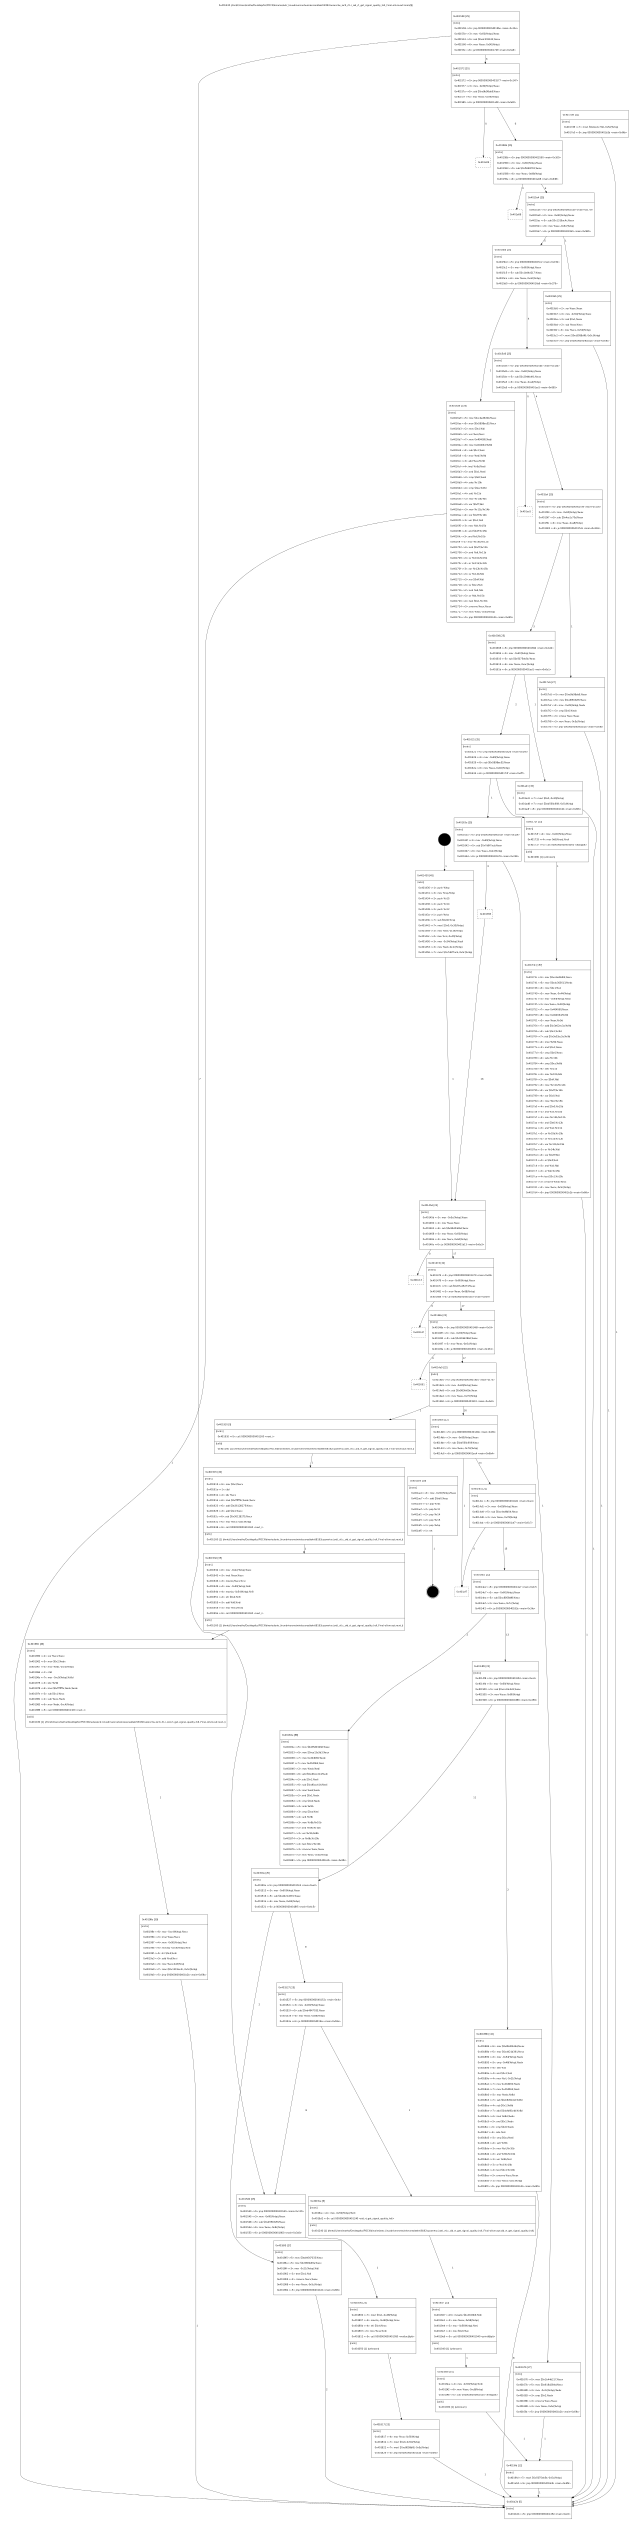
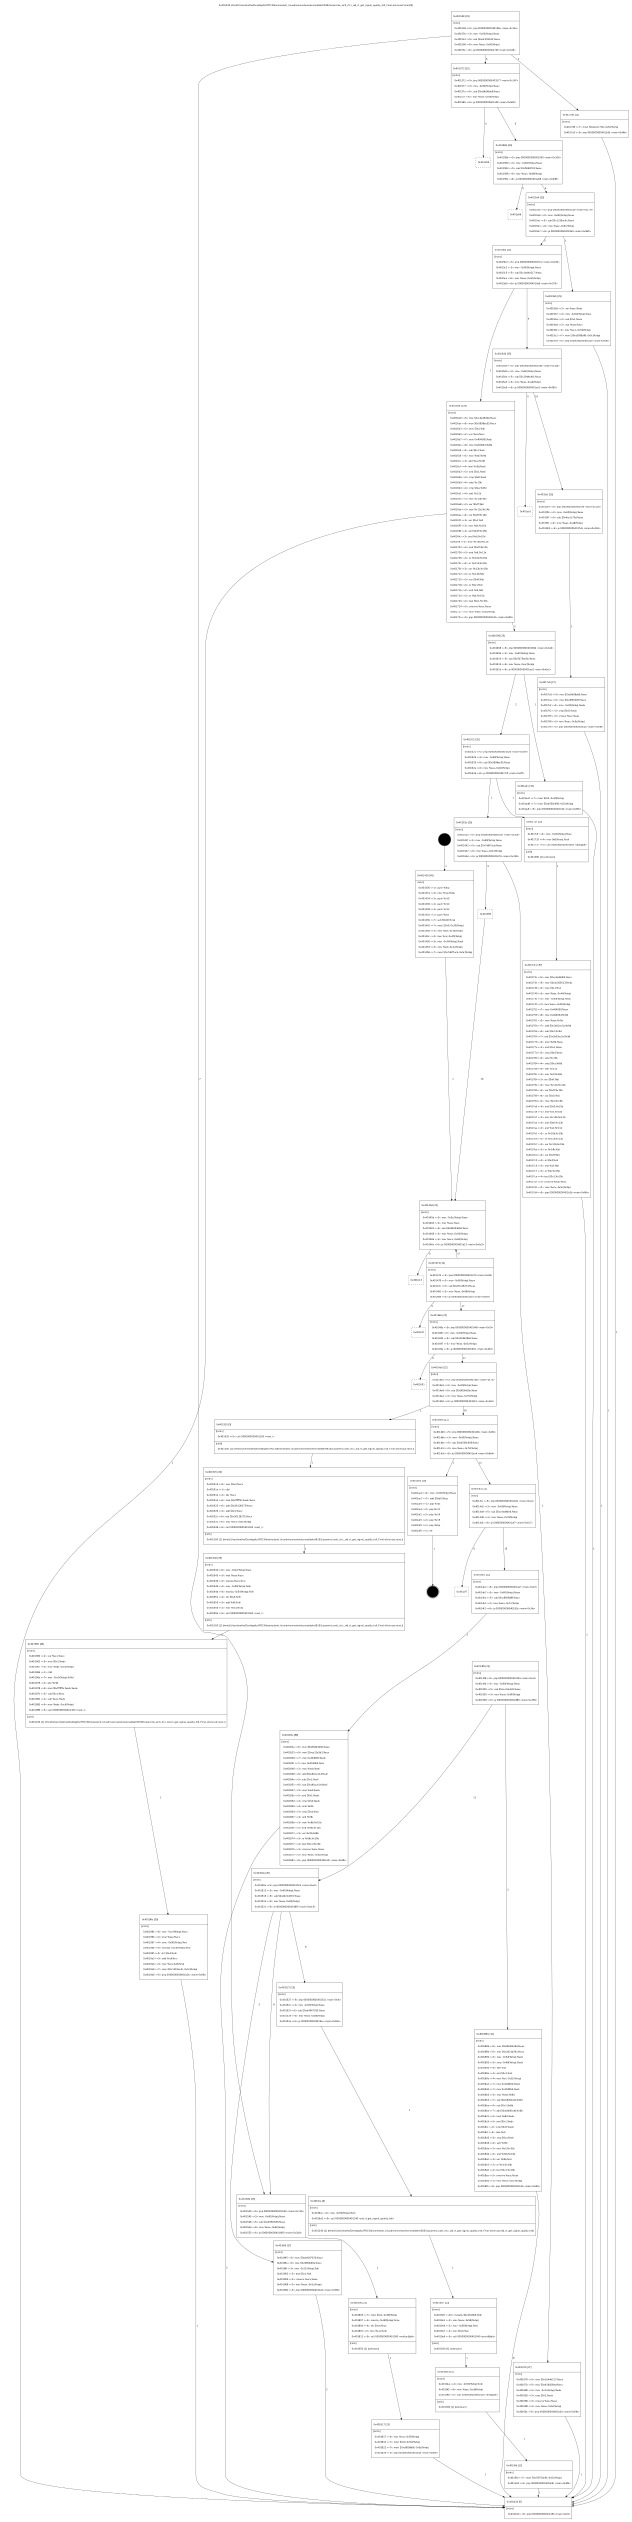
edge "0x401559 [25]" -> "0x4017d9 [12]": added, label "1"
edge "0x4015d6 [25]" -> "0x4015ef [25]": label " 4" -> " 16"
edge "0x4015ef [25]" -> "0x401608 [25]": now "0x4016a9 [134]" -> "0x401608 [25]"
edge "0x40145d [23]" -> "0x401474 [22]": reversed
edge "0x4014b6 [22]" -> "0x401af7": now "0x4014b6 [22]" -> "0x401ae4 [19]"
edge "0x4014e2 [22]" -> "0x4014f8 [22]": removed, label "13"
edge "0x401527 [25]" -> "0x401540 [25]": now "0x40150e [25]" -> "0x401540 [25]"
edge "0x40182e [88]" -> "0x401b2b [5]": added, label "2"
edge "0x401676 [27]" -> "0x4019fd [12]": now "0x401676 [27]" -> "0x401b2b [5]"
